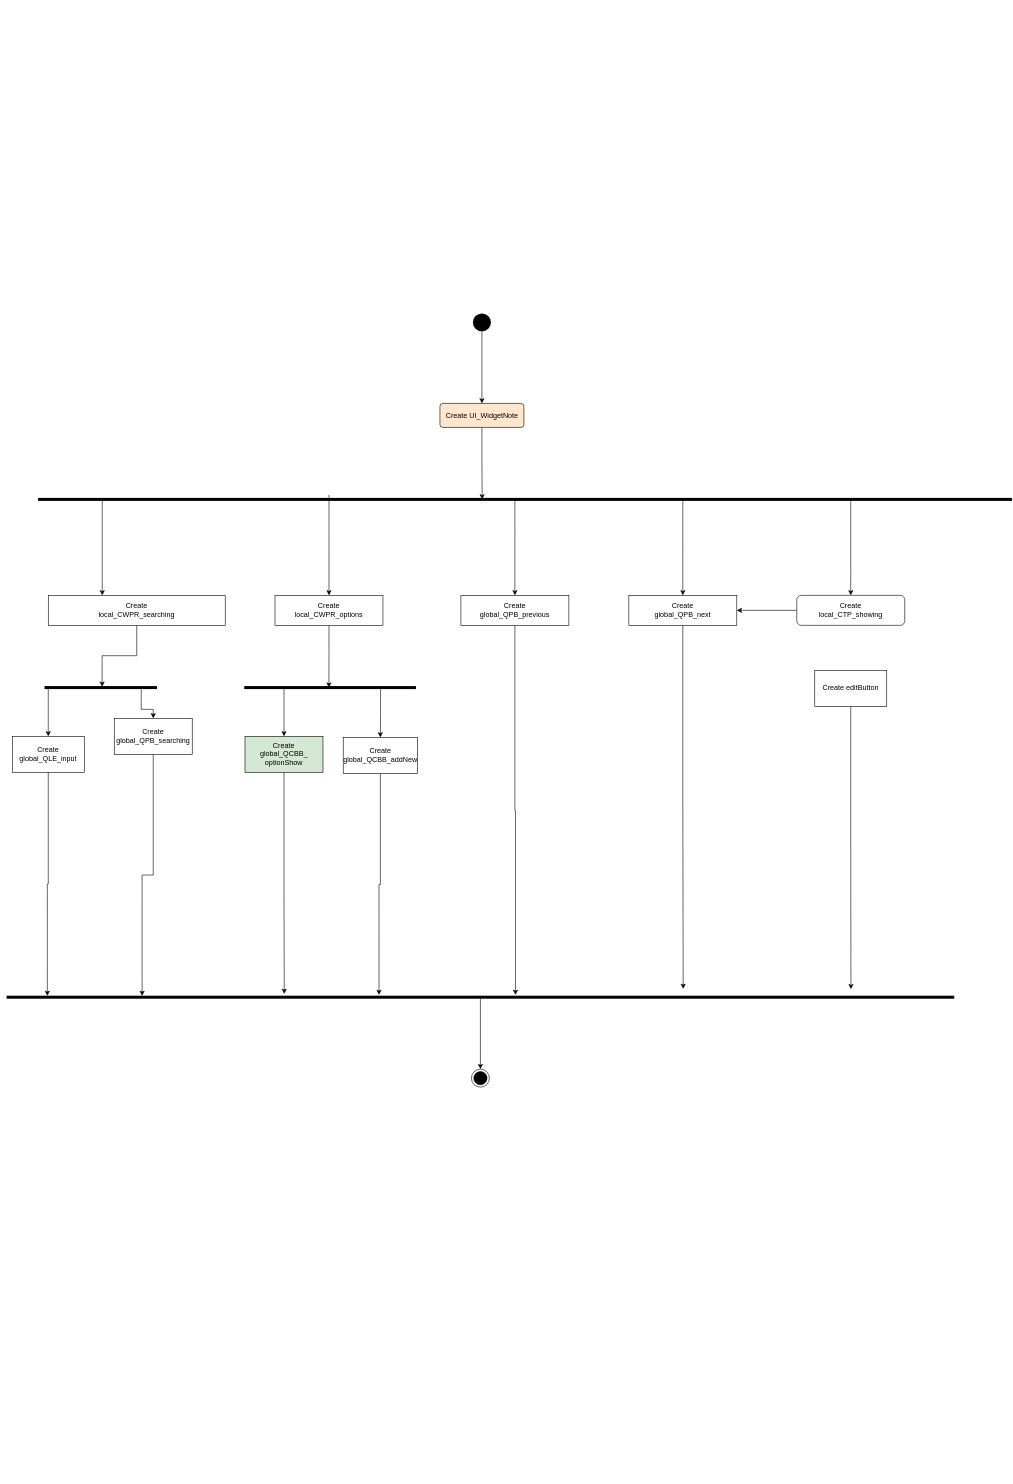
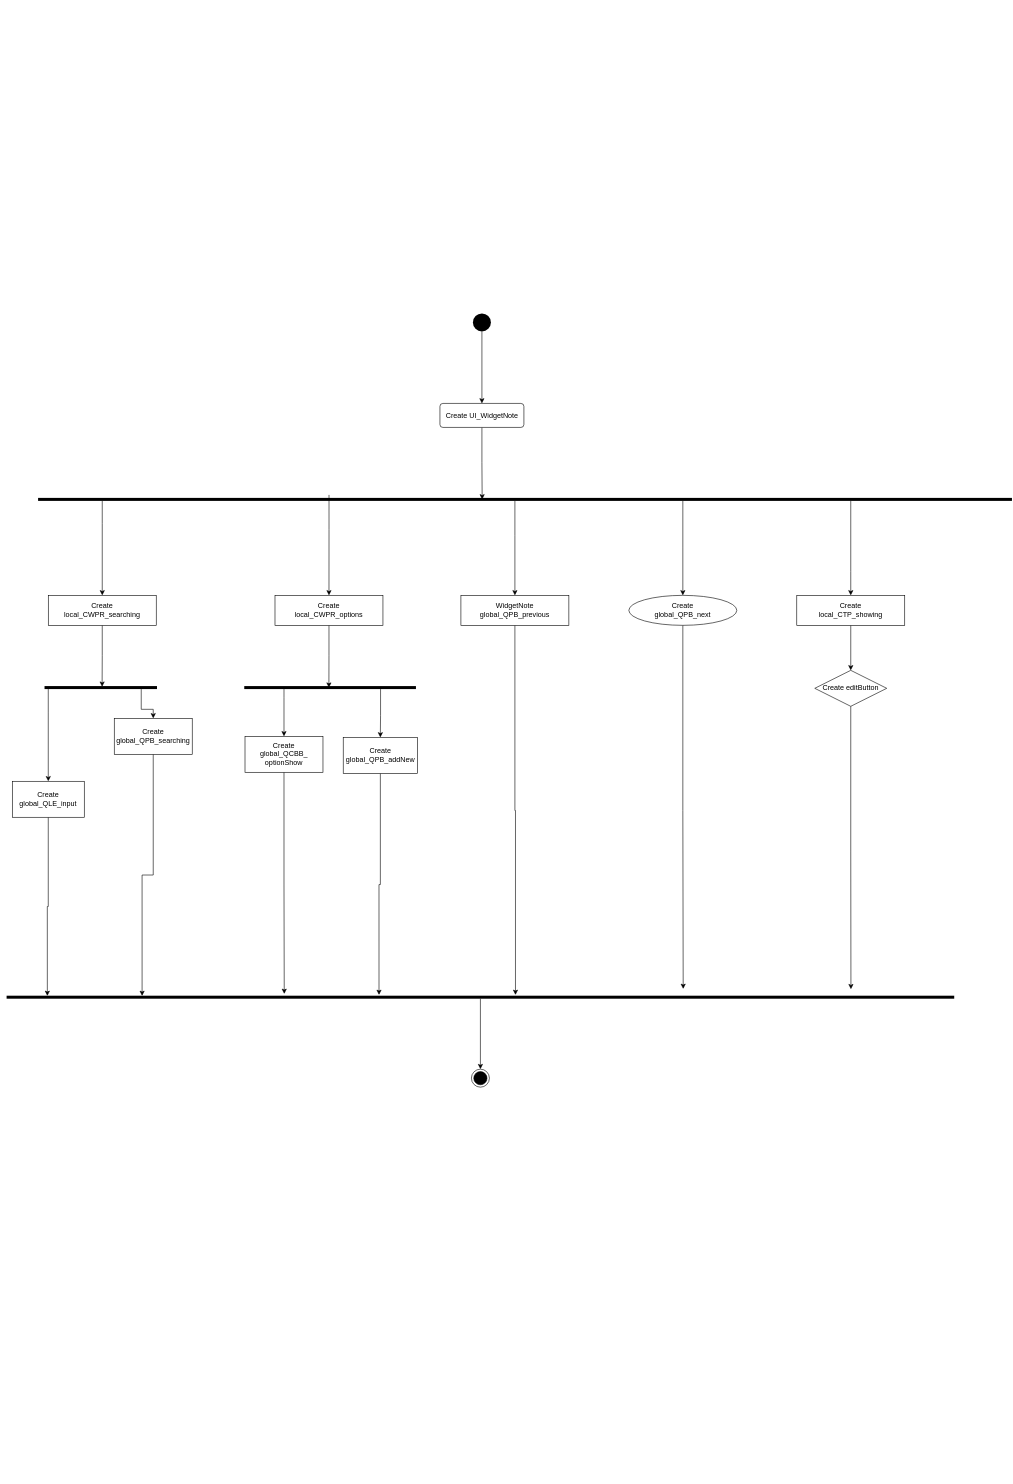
node "Create UI_WidgetNote": fillcolor #ffe6cc -> #ffffff
node "Create local_CWPR_searching": size 177x30 -> 108x30
node "Create global_QPB_previous": label "Create global_QPB_previous" -> "WidgetNote global_QPB_previous"
node "Create global_QPB_next": shape rectangle -> ellipse
edge "Create local_CTP_showing" -> "Create global_QPB_next": now "Create local_CTP_showing" -> "Create editButton"
node "Create local_CTP_showing": shape rounded rectangle -> rectangle
node "Create editButton": shape rectangle -> diamond
node "Create global_QLE_input": moved (48, 755) -> (48, 800)
node "Create global_QCBB_ optionShow": fillcolor #d5e8d4 -> #ffffff
node "Create global_QCBB_addNew": label "Create global_QCBB_addNew" -> "Create global_QPB_addNew"
